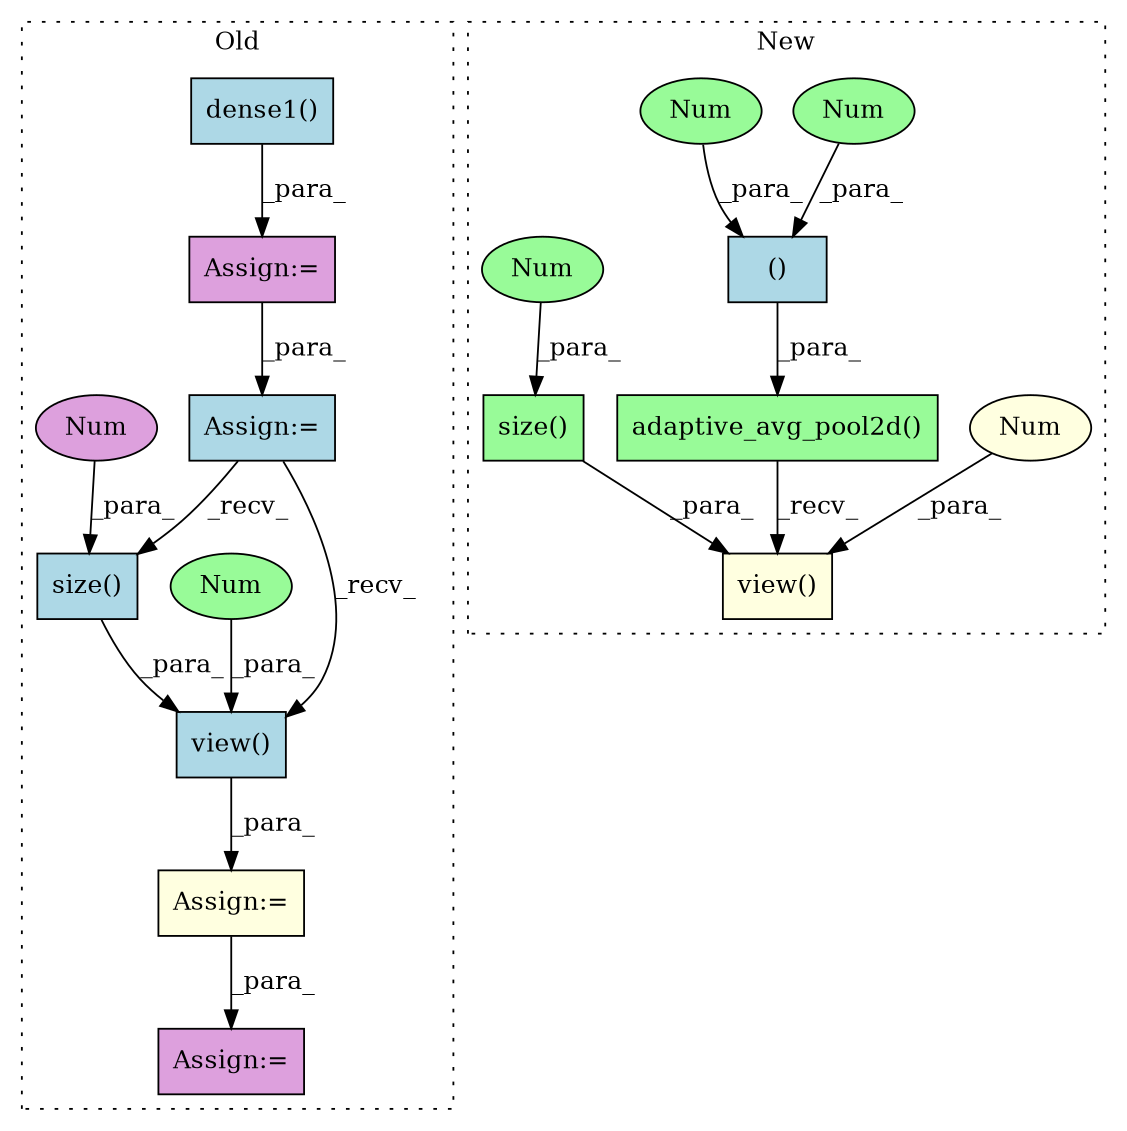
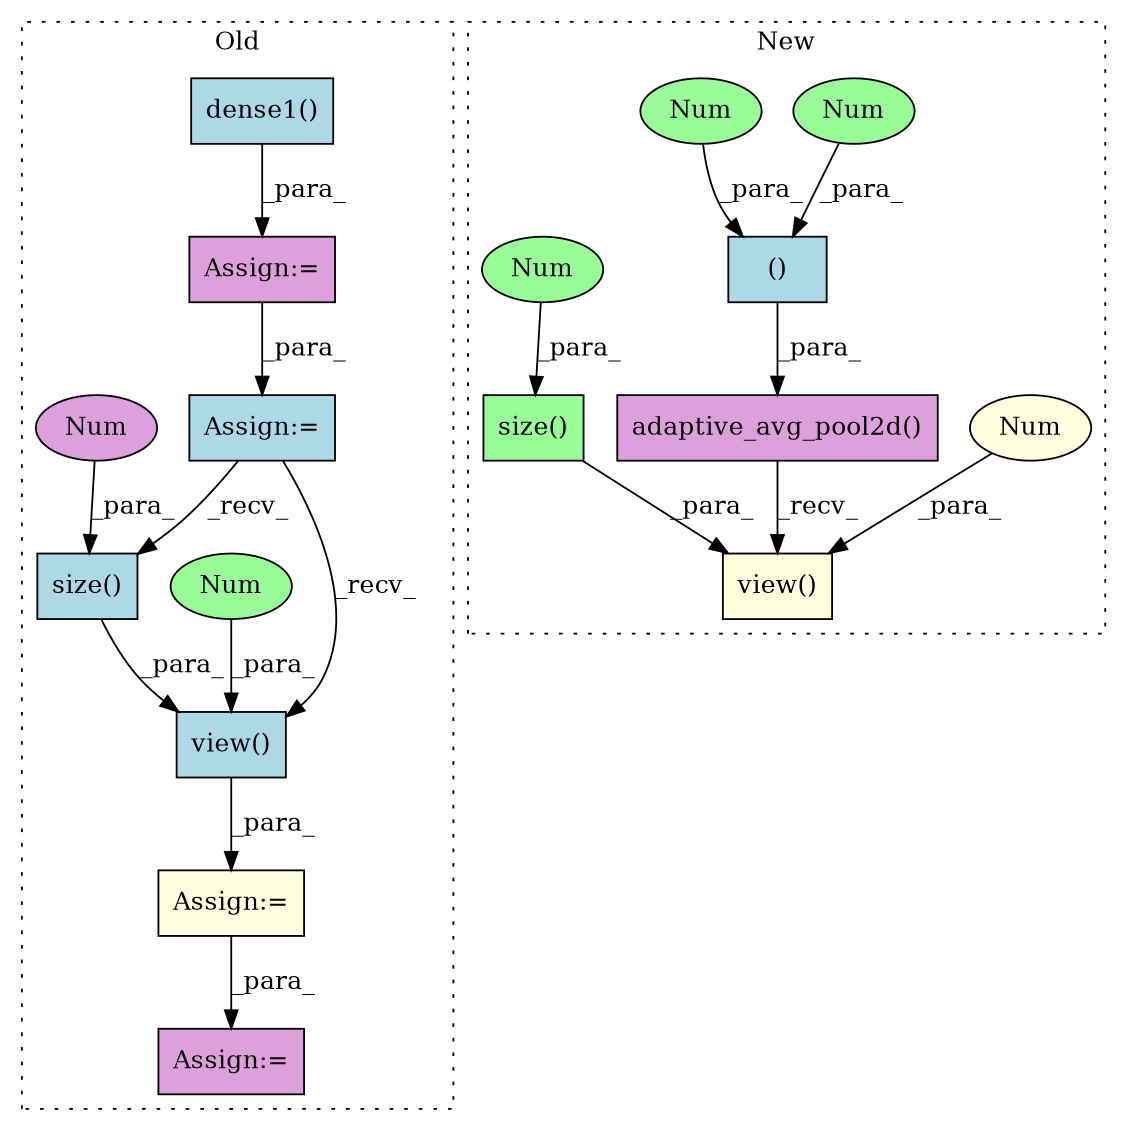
node "adaptive_avg_pool2d()": fillcolor palegreen -> plum
